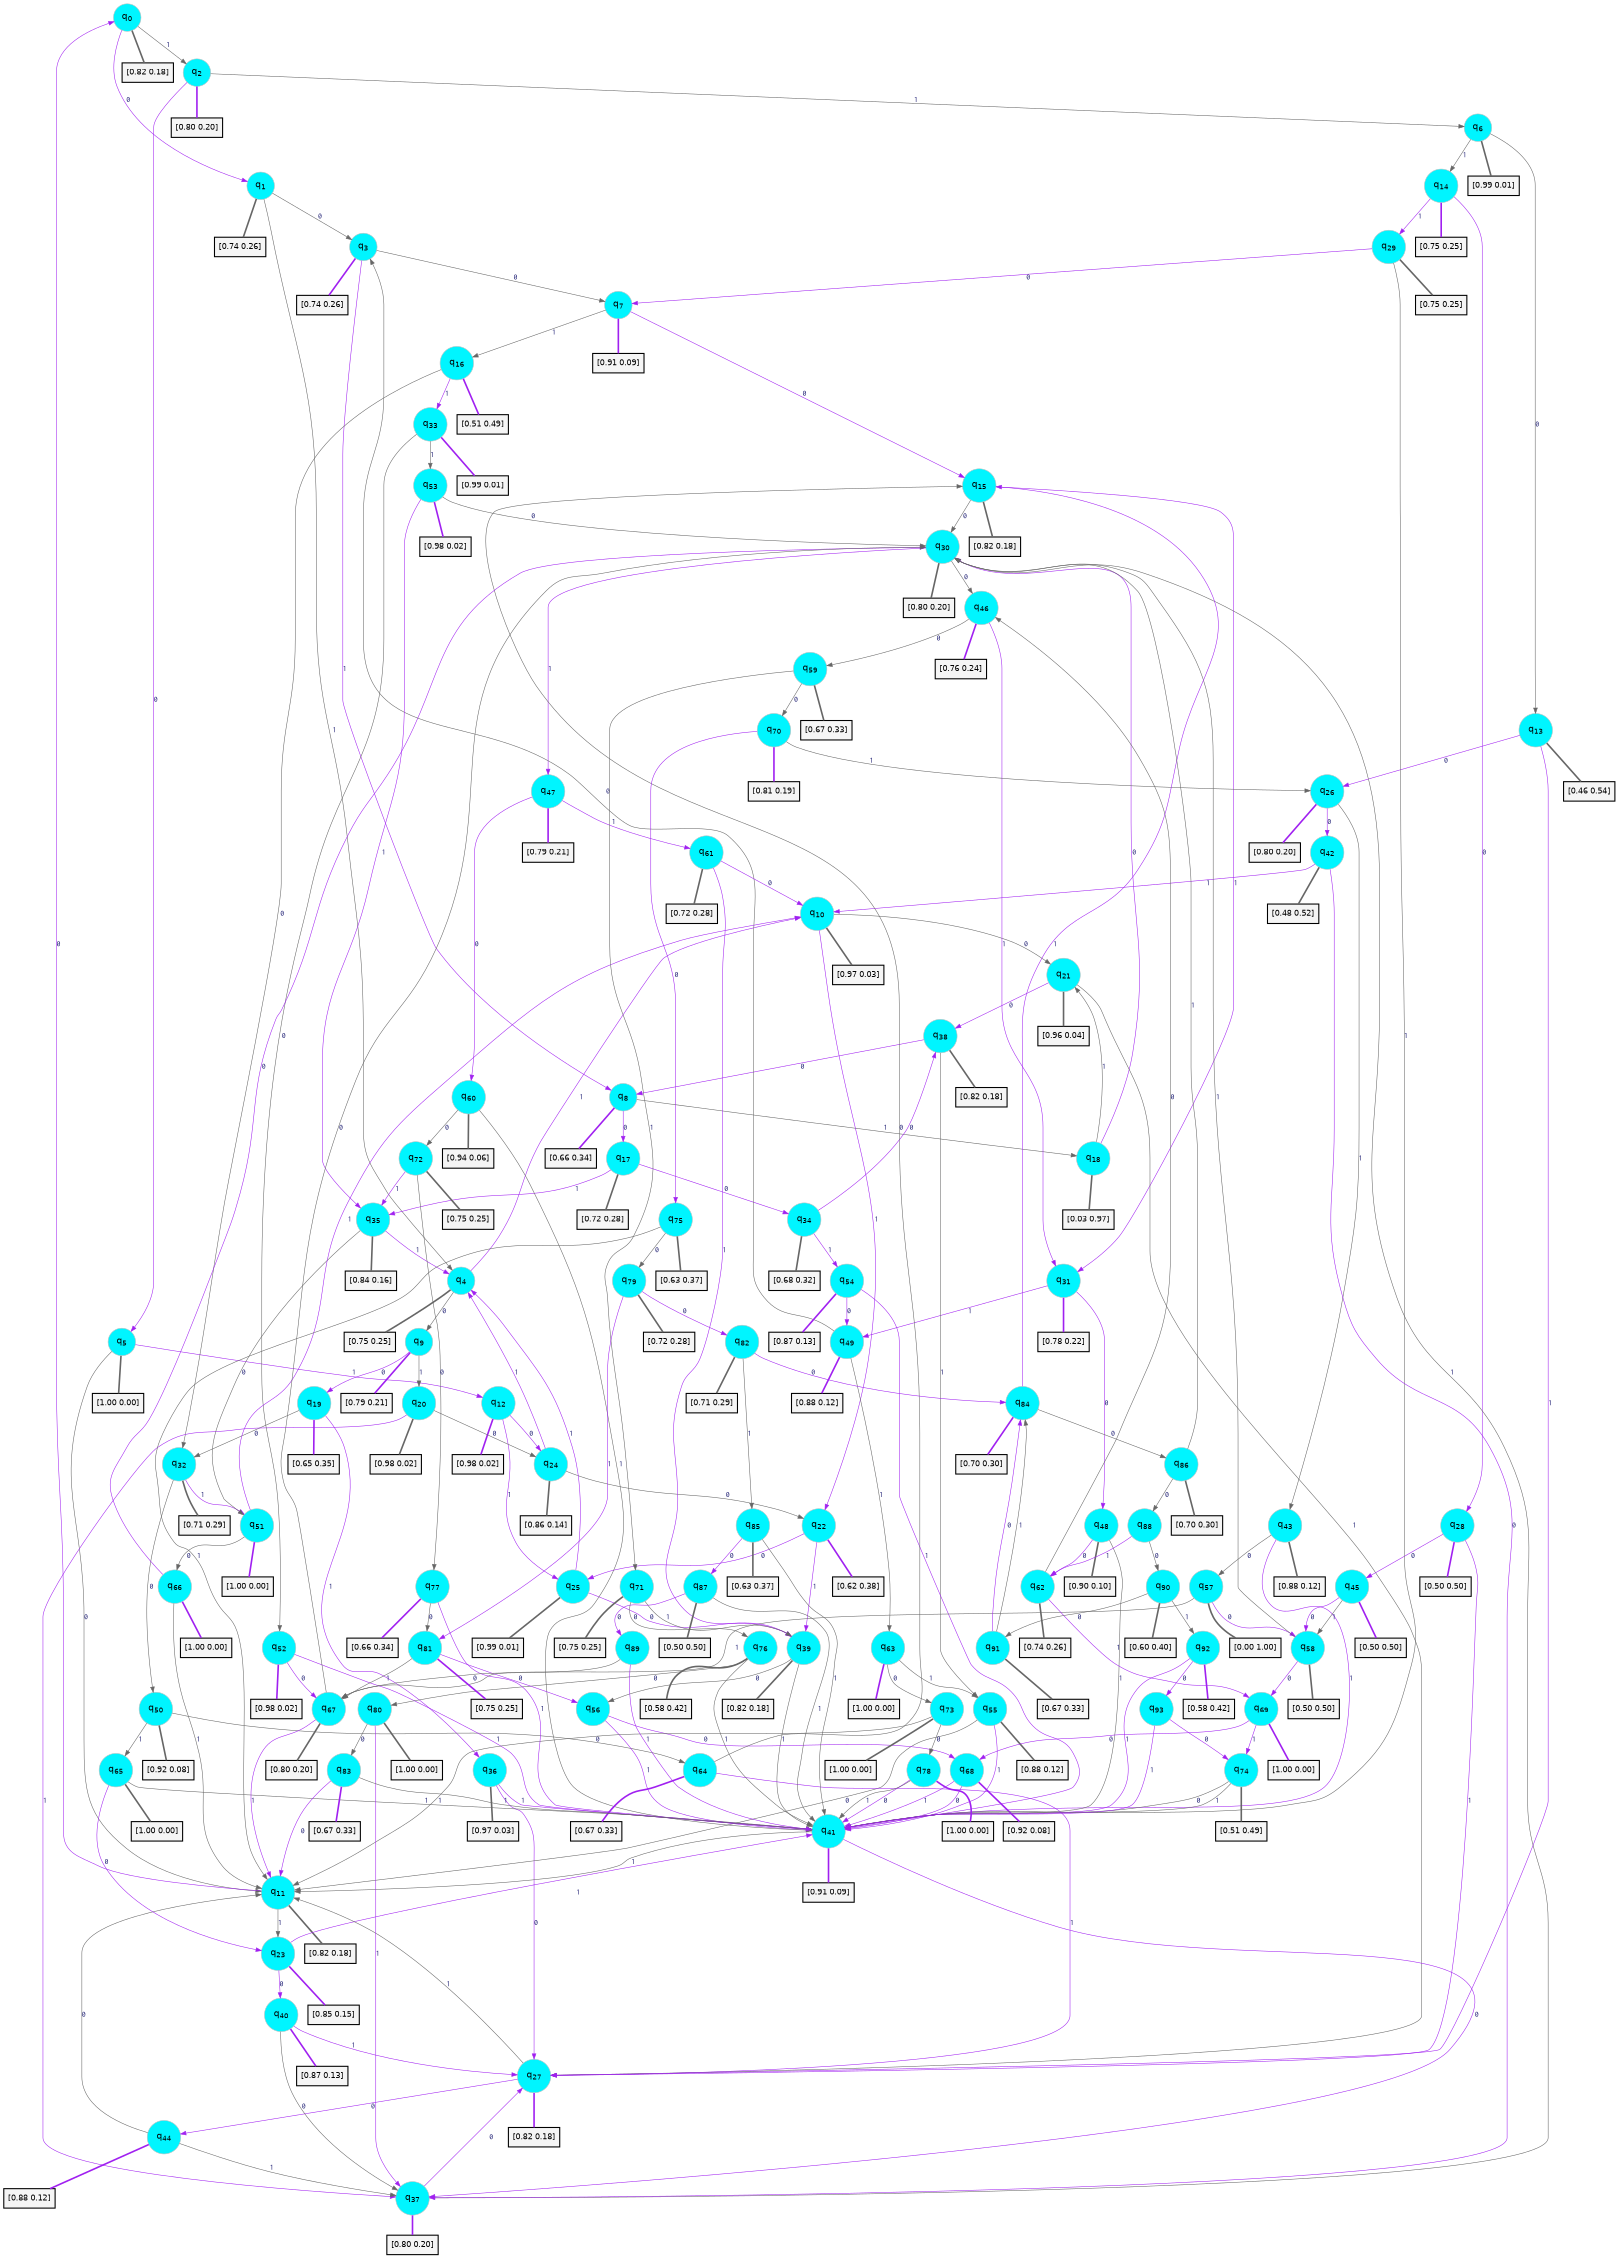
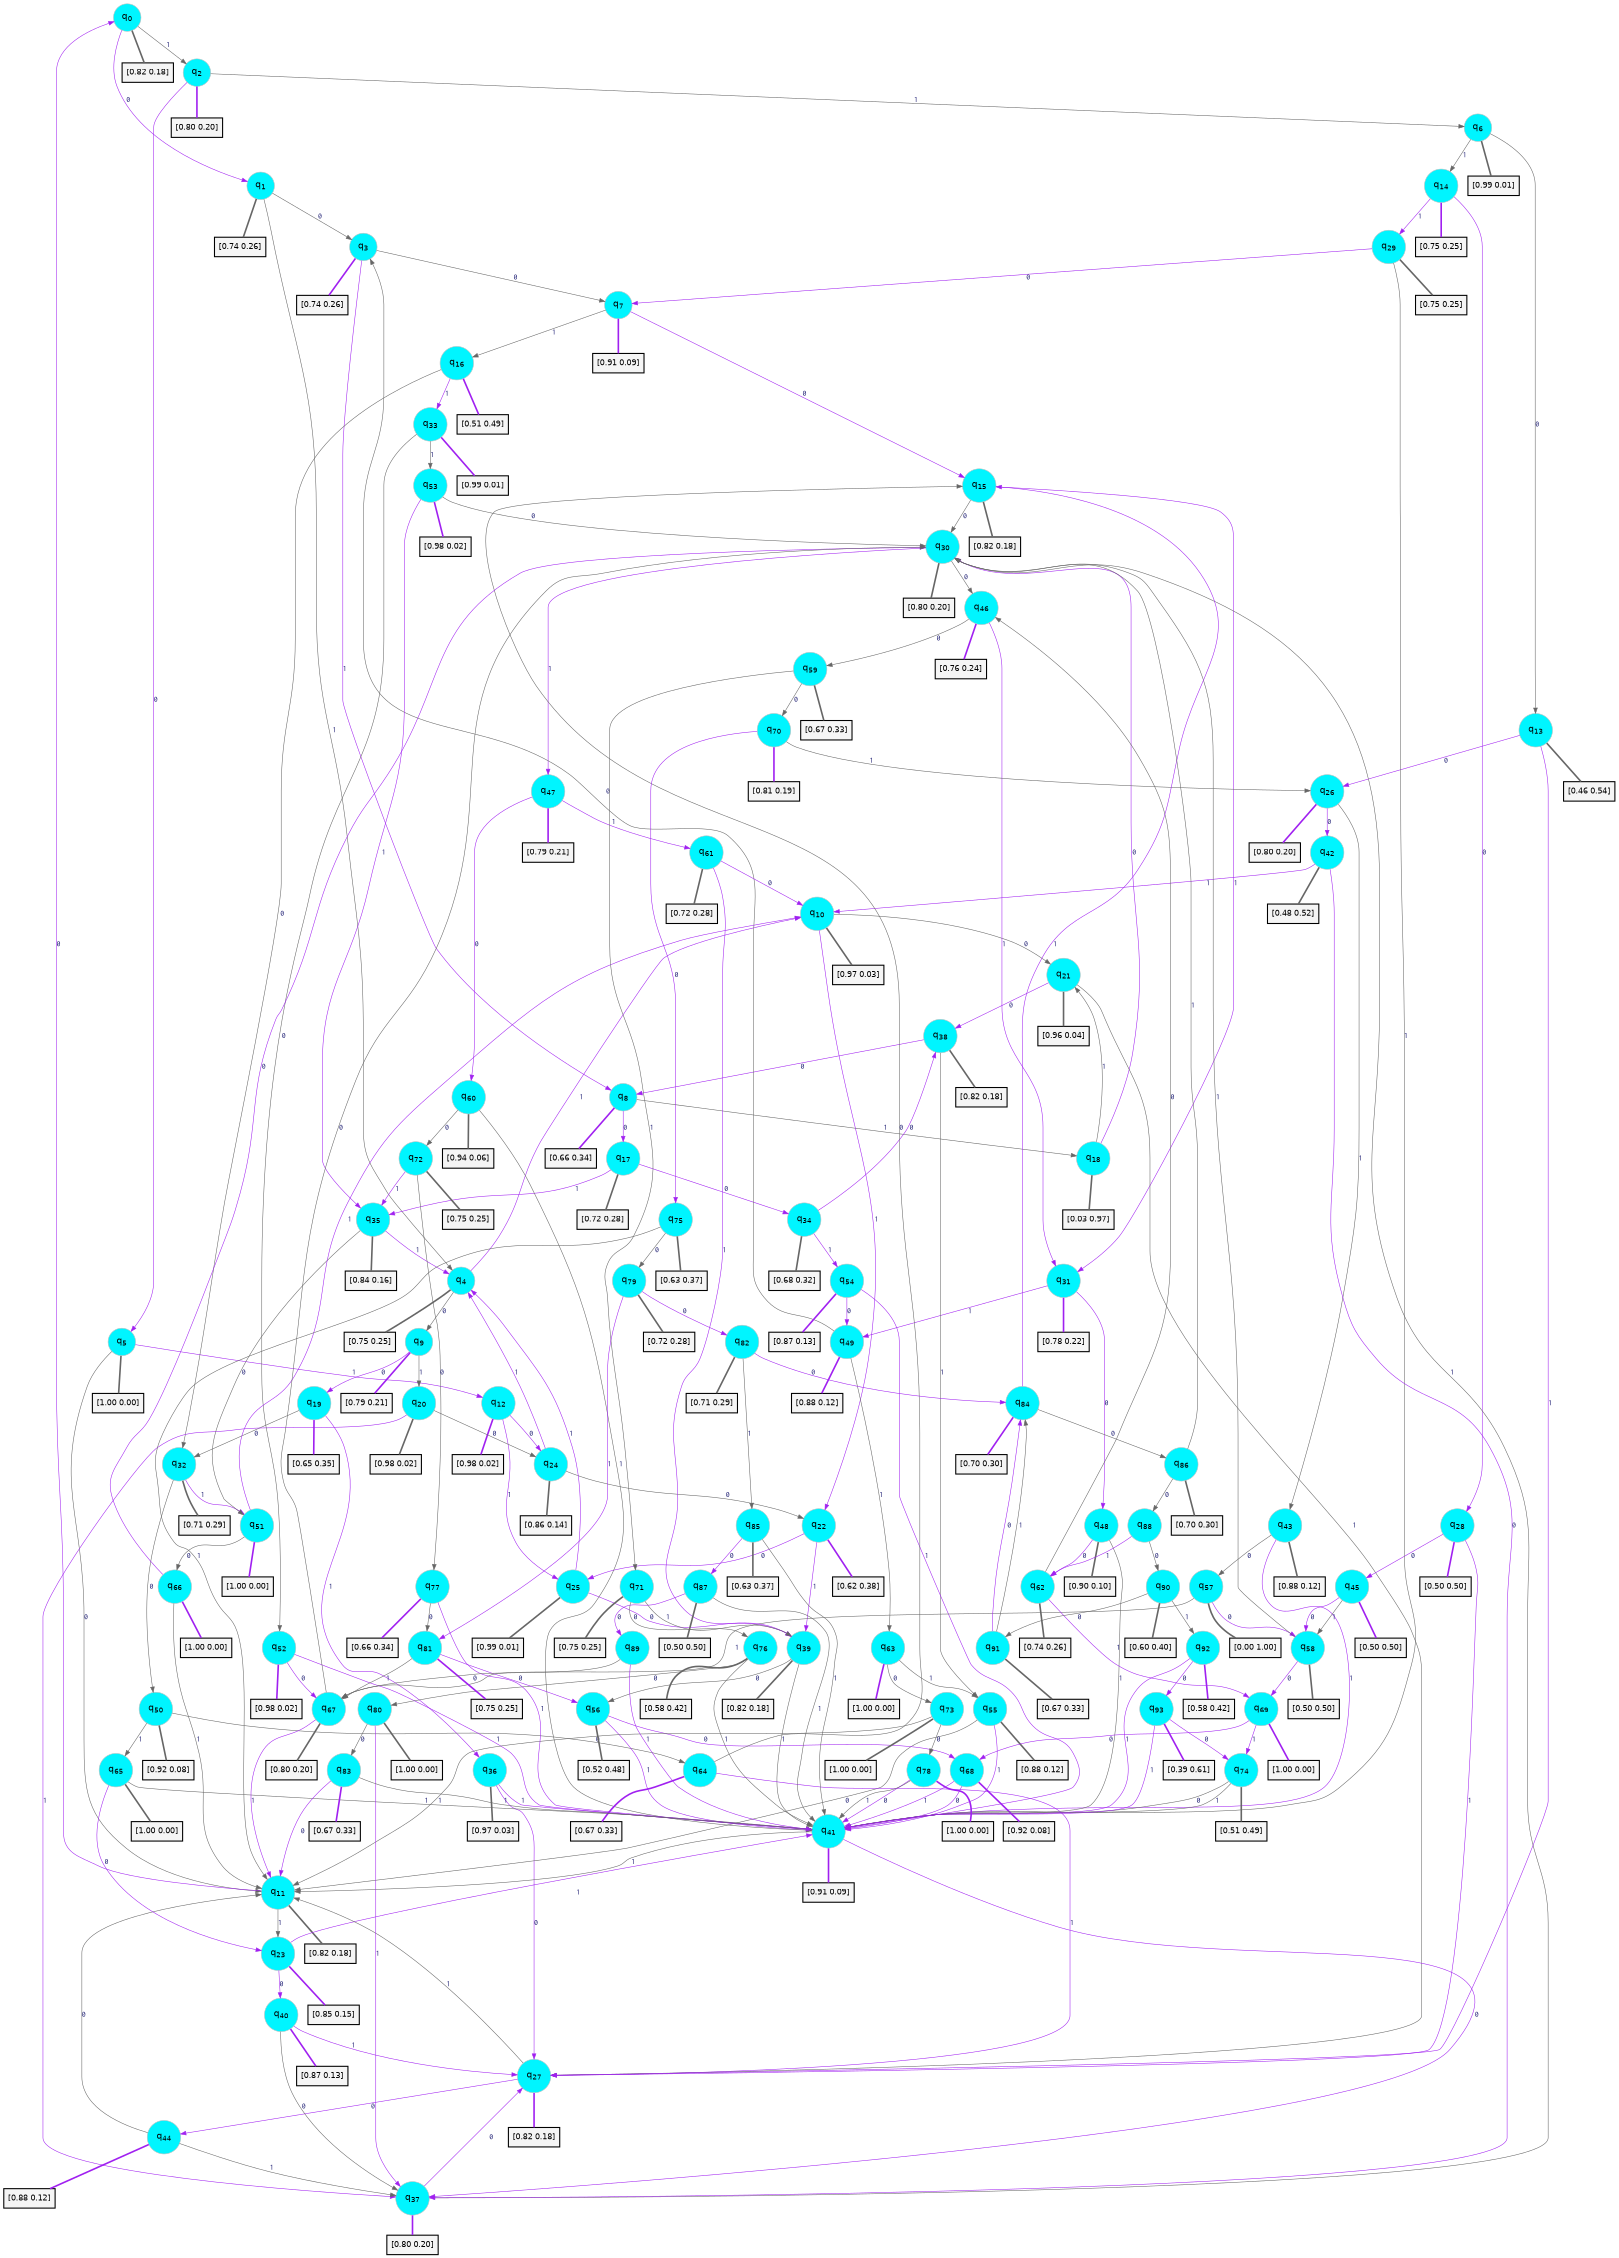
node "[0.52 0.48]": added
node "[0.39 0.61]": added
